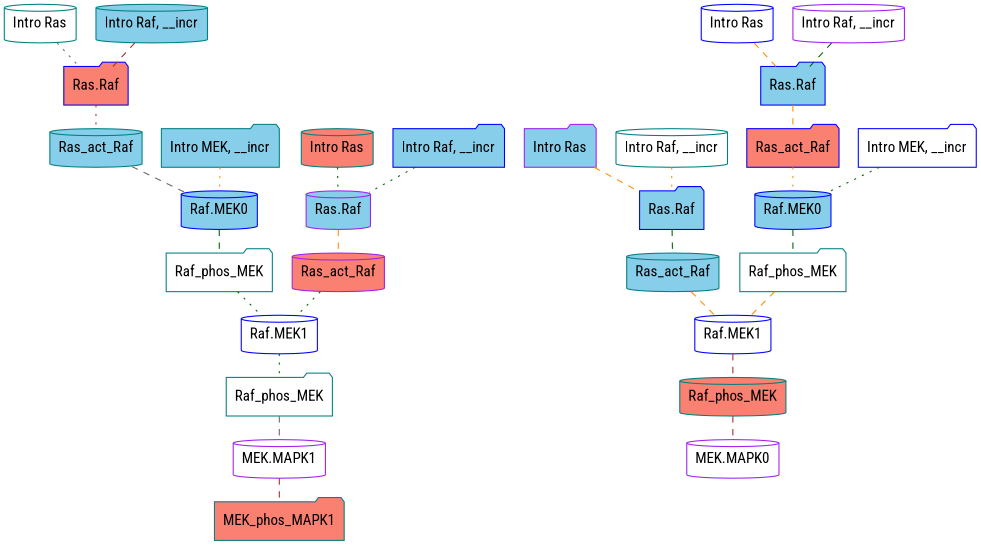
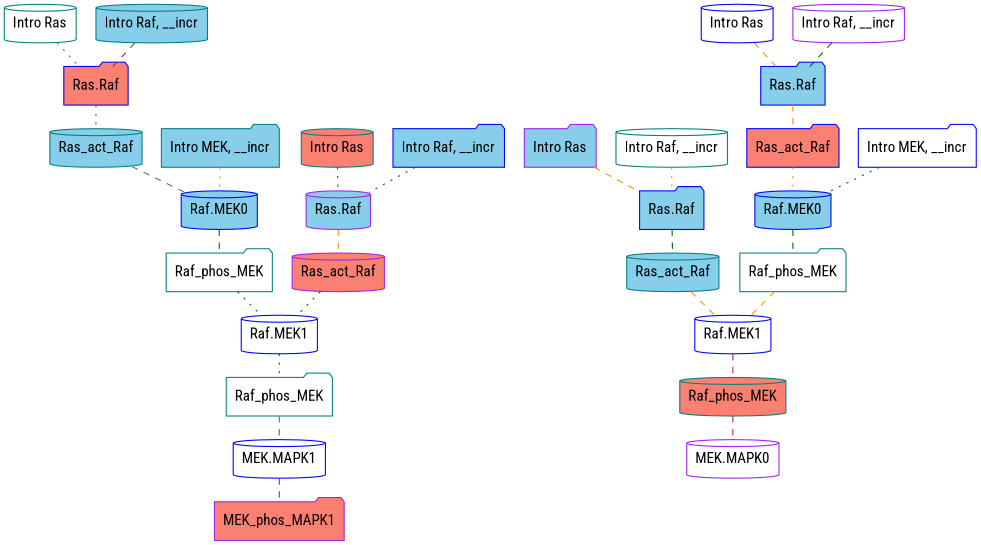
node "MEK.MAPK1": color purple -> blue
node "MEK_phos_MAPK1": color teal -> purple
